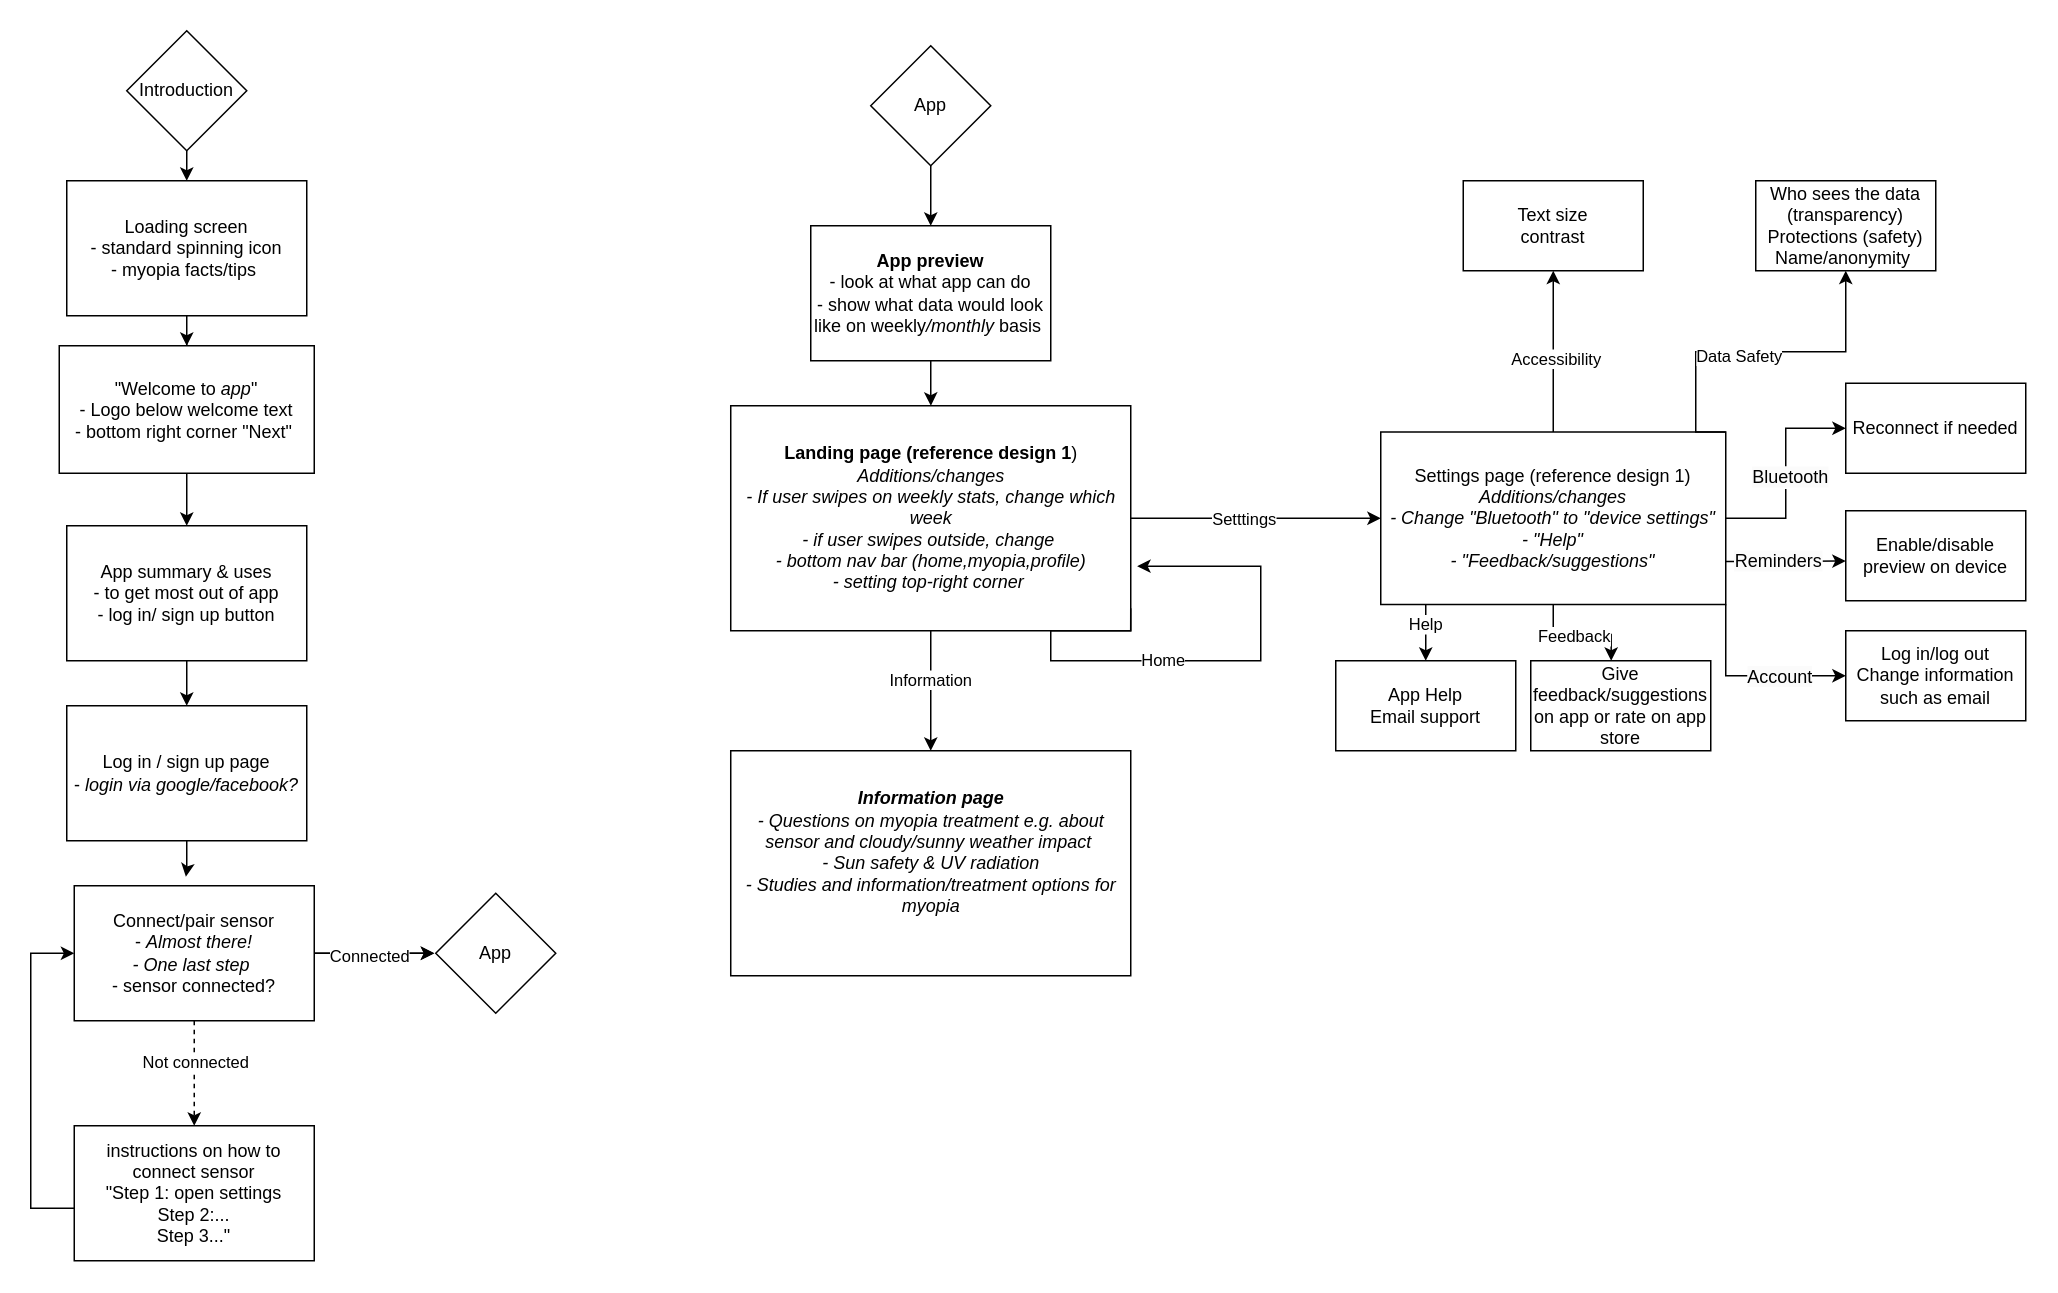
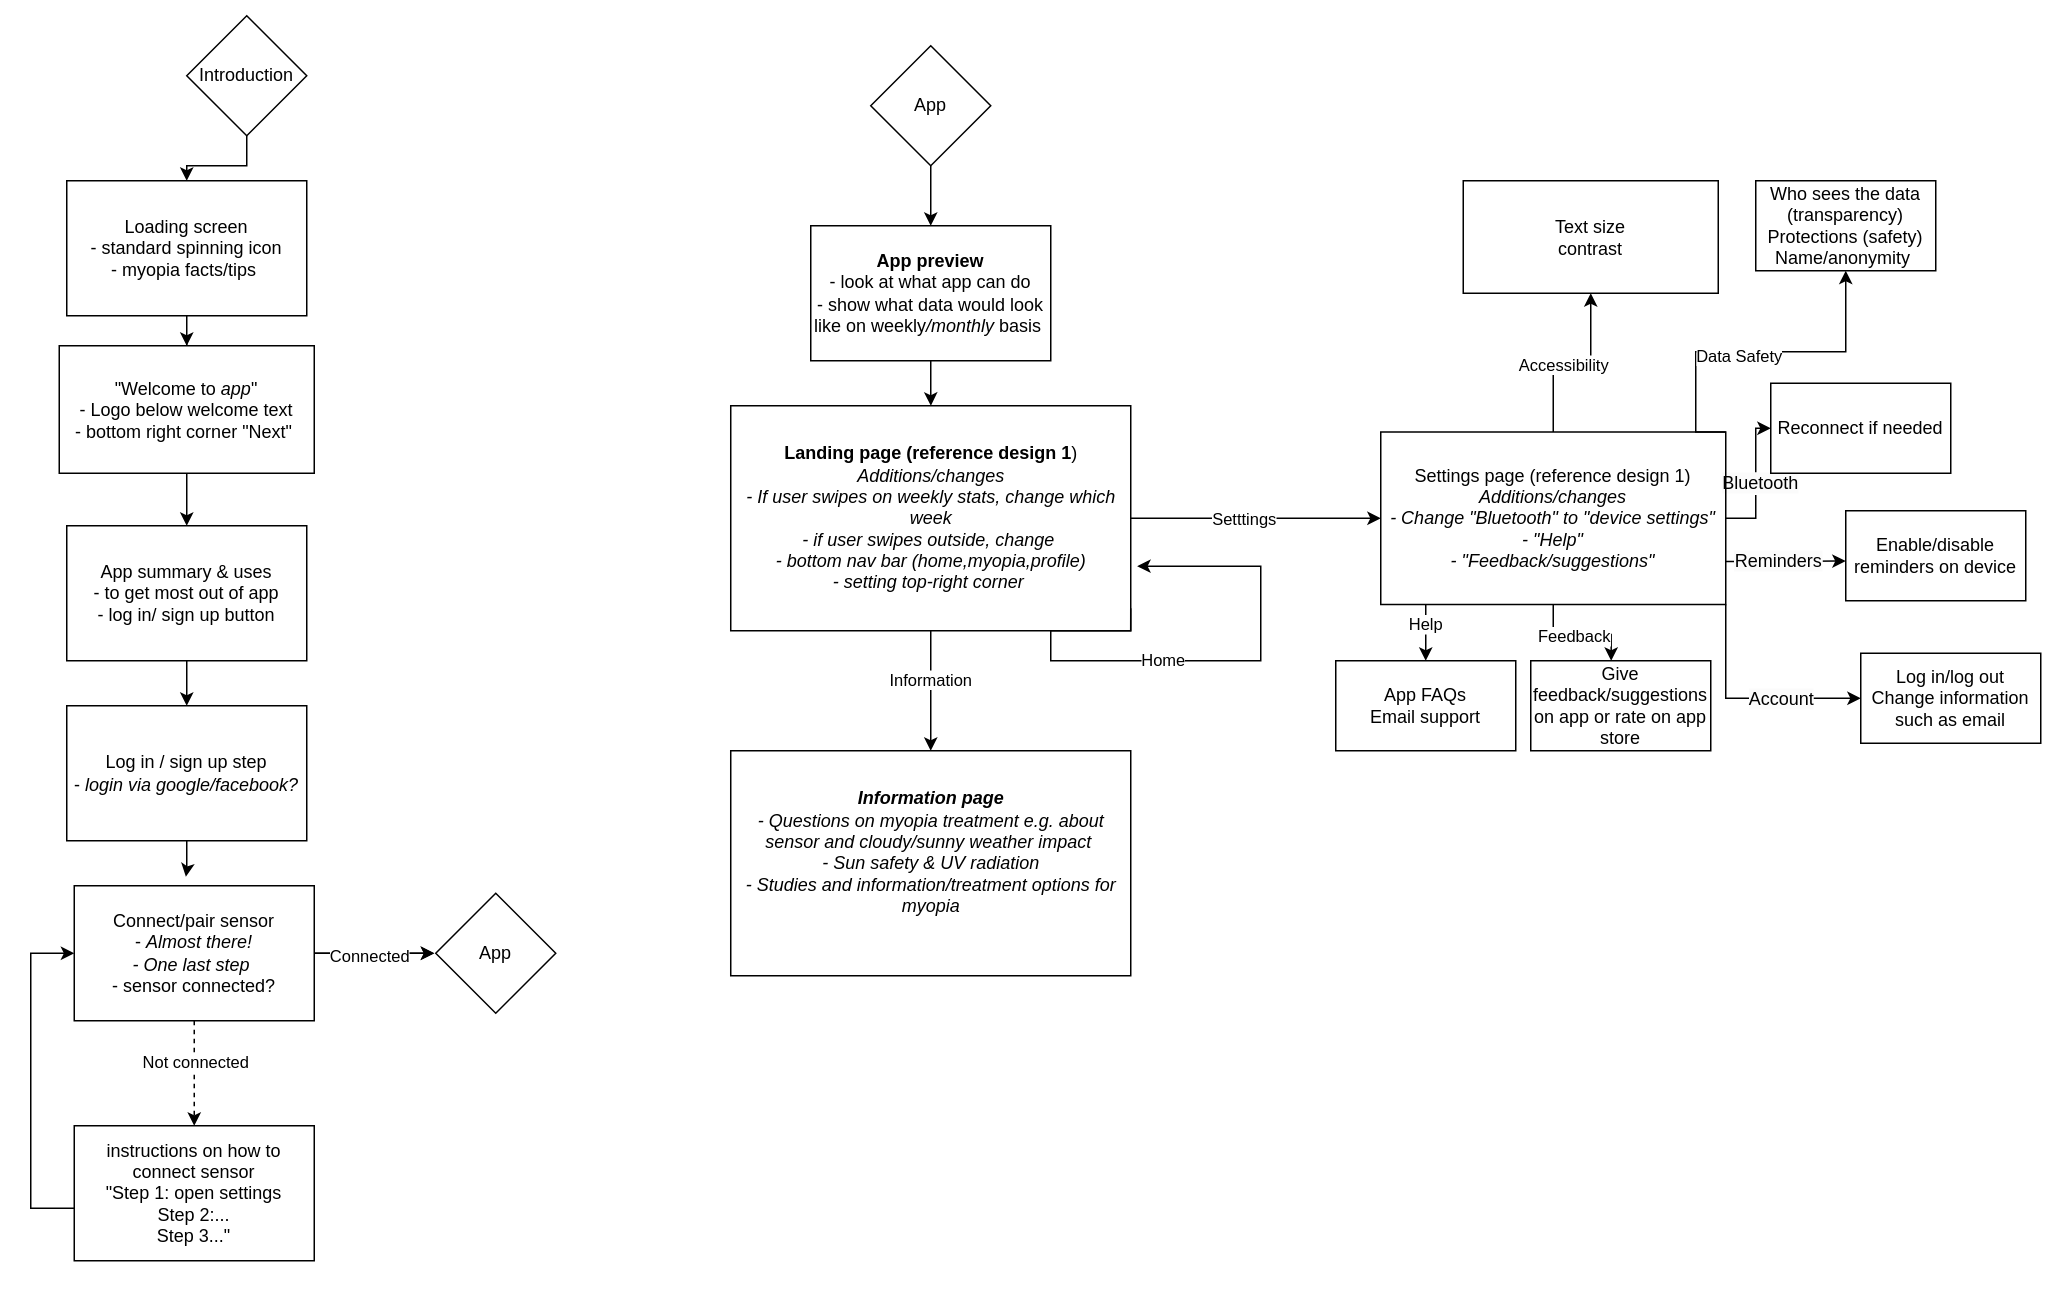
node "Introduction": moved (187, 91) -> (247, 76)
node "Text size contrast": size 180x90 -> 255x113
node "Reconnect if needed": moved (1936, 428) -> (1861, 428)
node "Enable/disable preview on device": label "Enable/disable preview on device" -> "Enable/disable reminders on device"
node "Log in/log out Change information such as email": moved (1936, 676) -> (1951, 698)
node "App Help Email support": label "App Help Email support" -> "App FAQs Email support"
node "Log in / sign up page - login via google/facebook?": label "Log in / sign up page - login via google/facebook?" -> "Log in / sign up step - login via google/facebook?"
